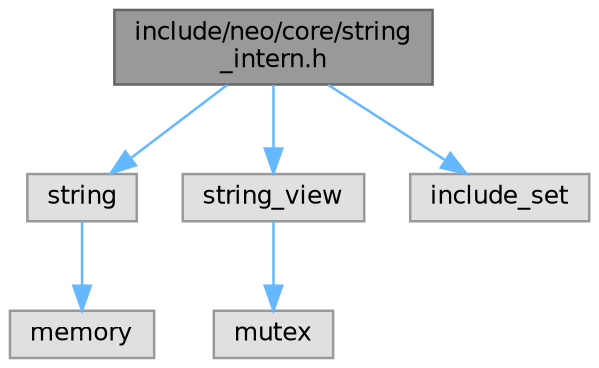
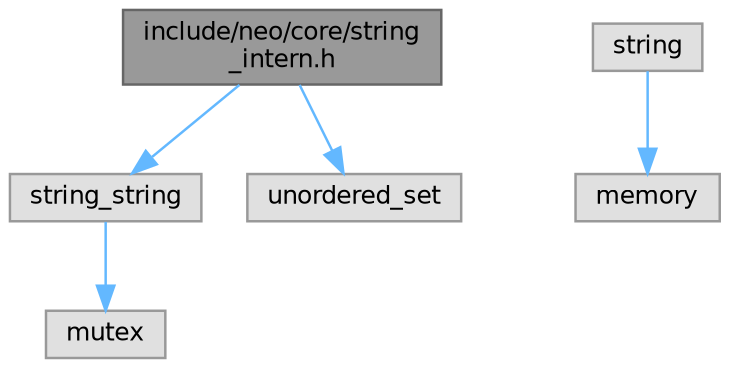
edge "include/neo/core/string _intern.h" -> "string": removed
node "string_view": label "string_view" -> "string_string"
node "include_set": label "include_set" -> "unordered_set"
